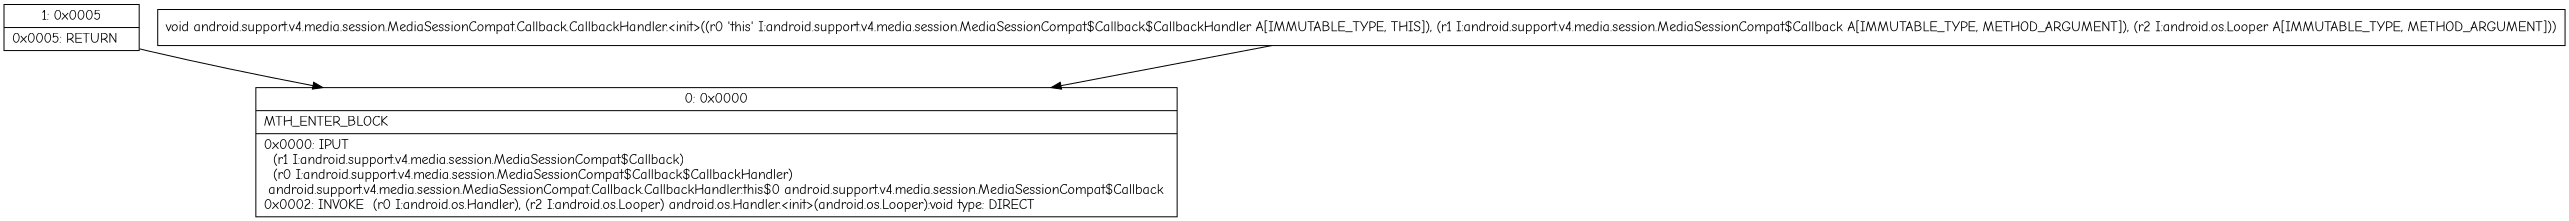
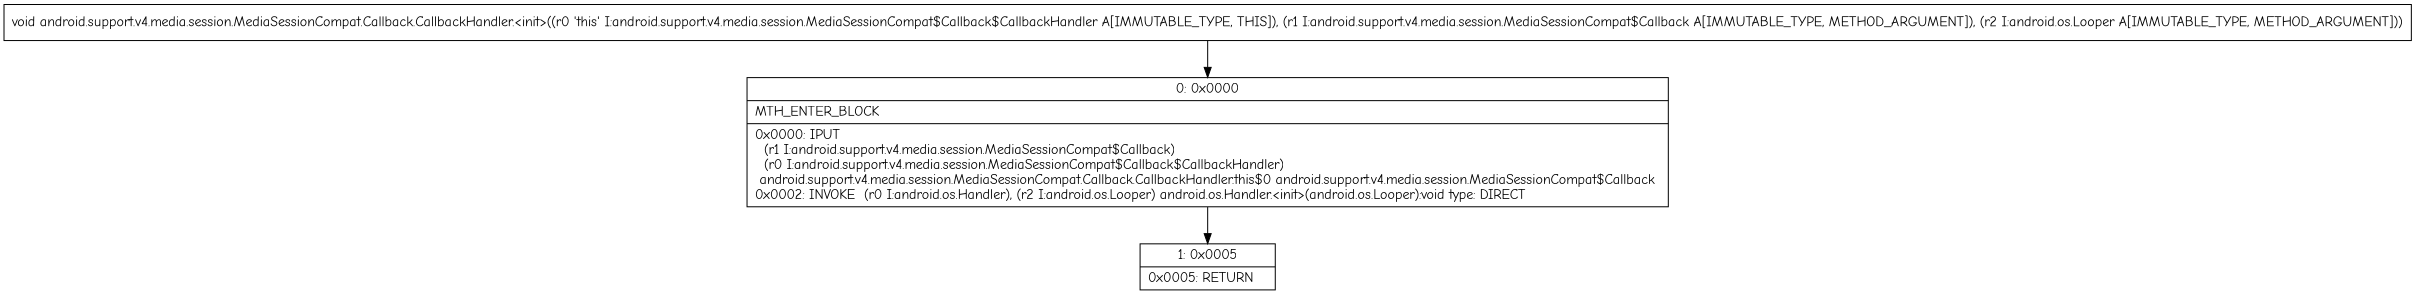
edge "1: 0x0005" -> "0: 0x0000": reversed
